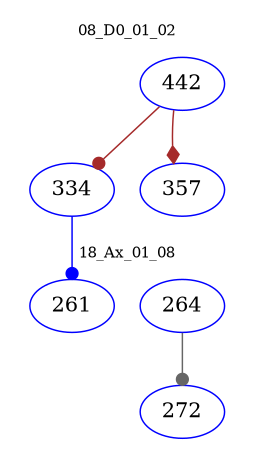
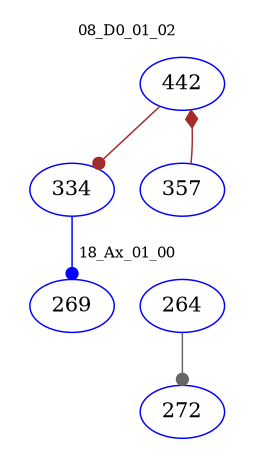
edge "442" -> "357": reversed
cluster "18_Ax_01_08": label "18_Ax_01_08" -> "18_Ax_01_00"
node "261": label "261" -> "269"
